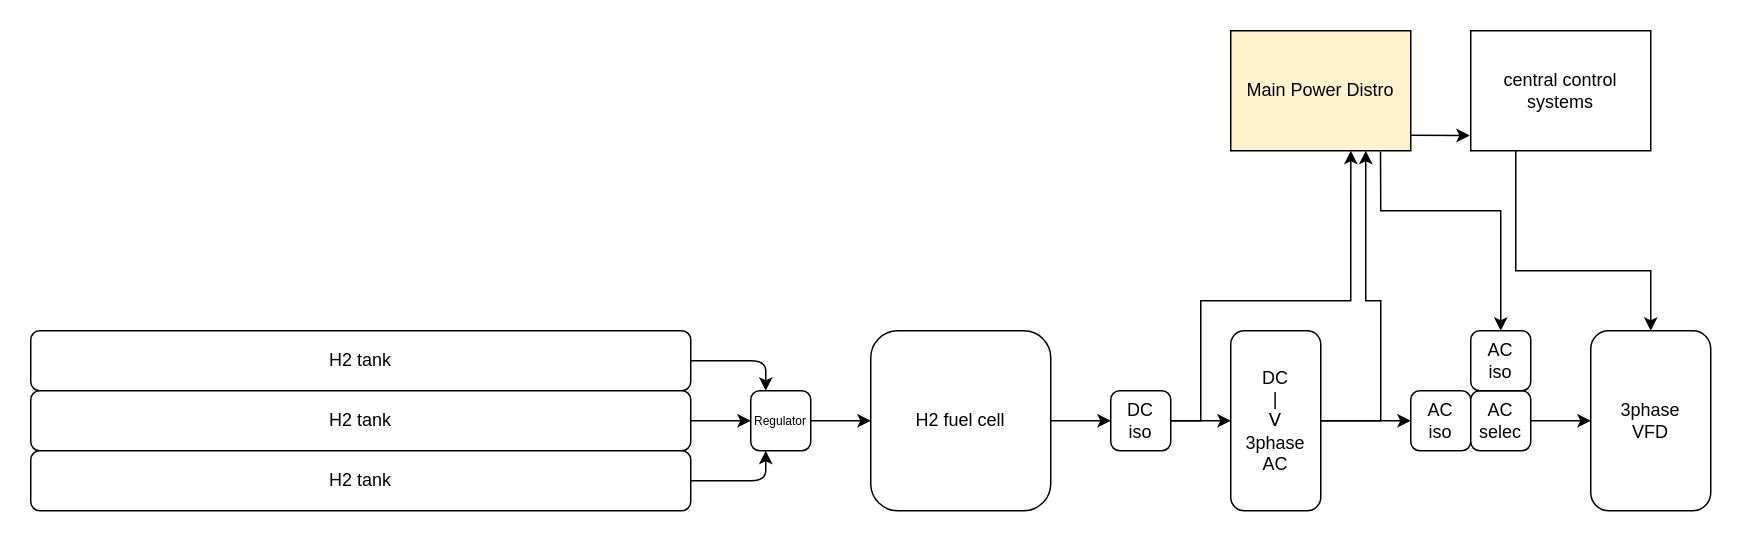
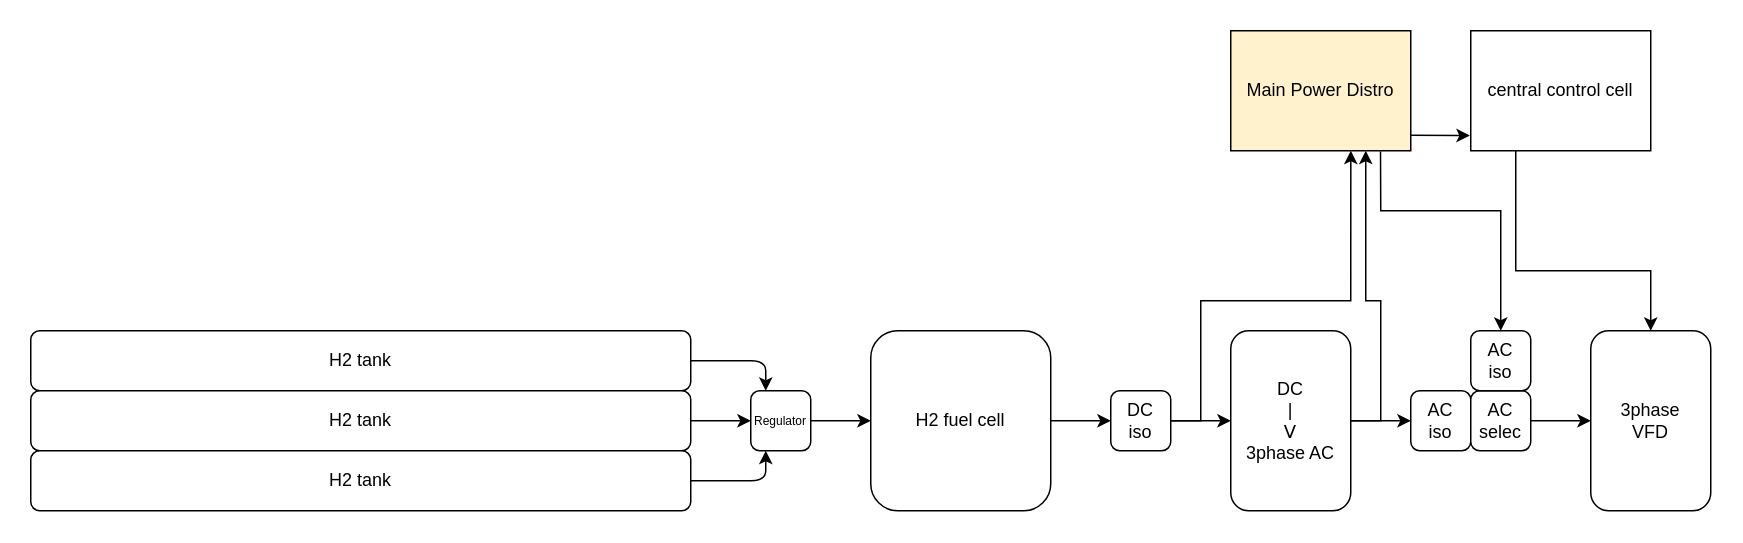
node "central control systems": label "central control systems" -> "central control cell"
node "DC | Ⅴ 3phase AC": size 90x180 -> 120x180
